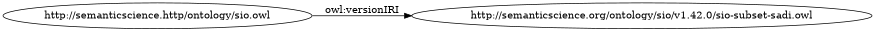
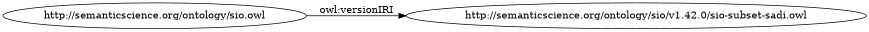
node "http://semanticscience.http/ontology/sio.owl": label "http://semanticscience.http/ontology/sio.owl" -> "http://semanticscience.org/ontology/sio.owl"
